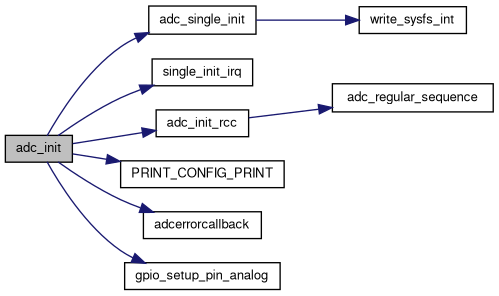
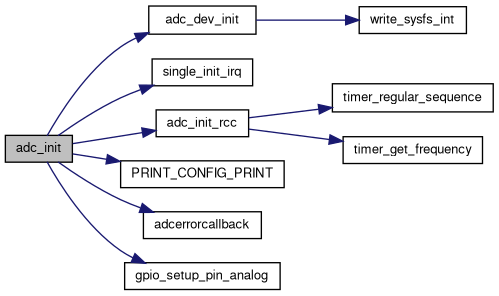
node "adc_single_init": label "adc_single_init" -> "adc_dev_init"
node "adc_regular_sequence": label "adc_regular_sequence" -> "timer_regular_sequence"
node "timer_get_frequency": added
